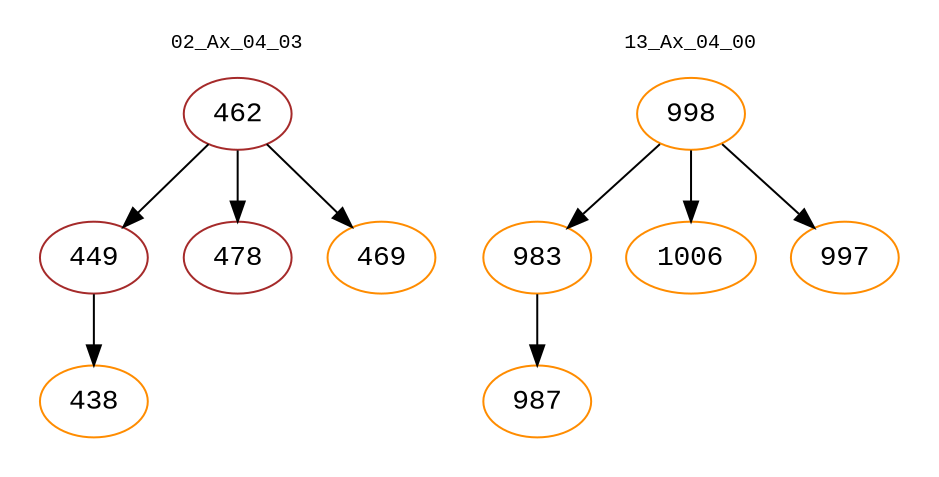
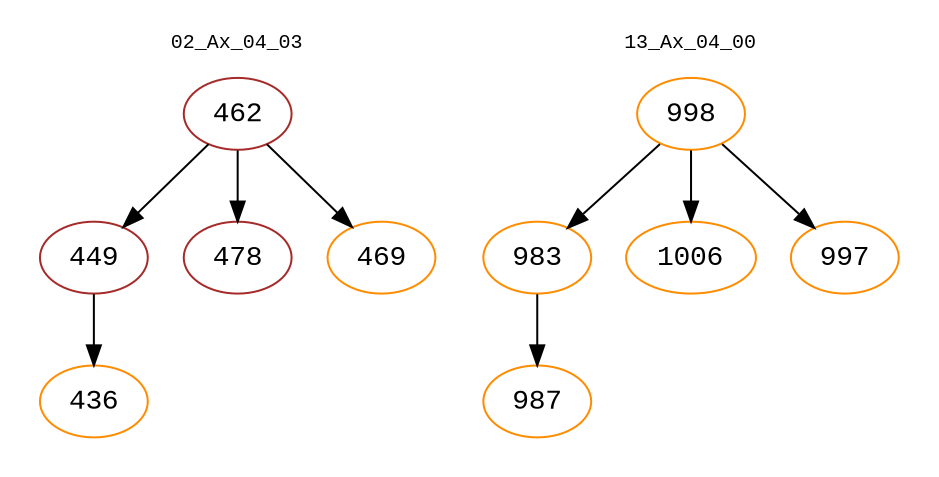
node "438": label "438" -> "436"
